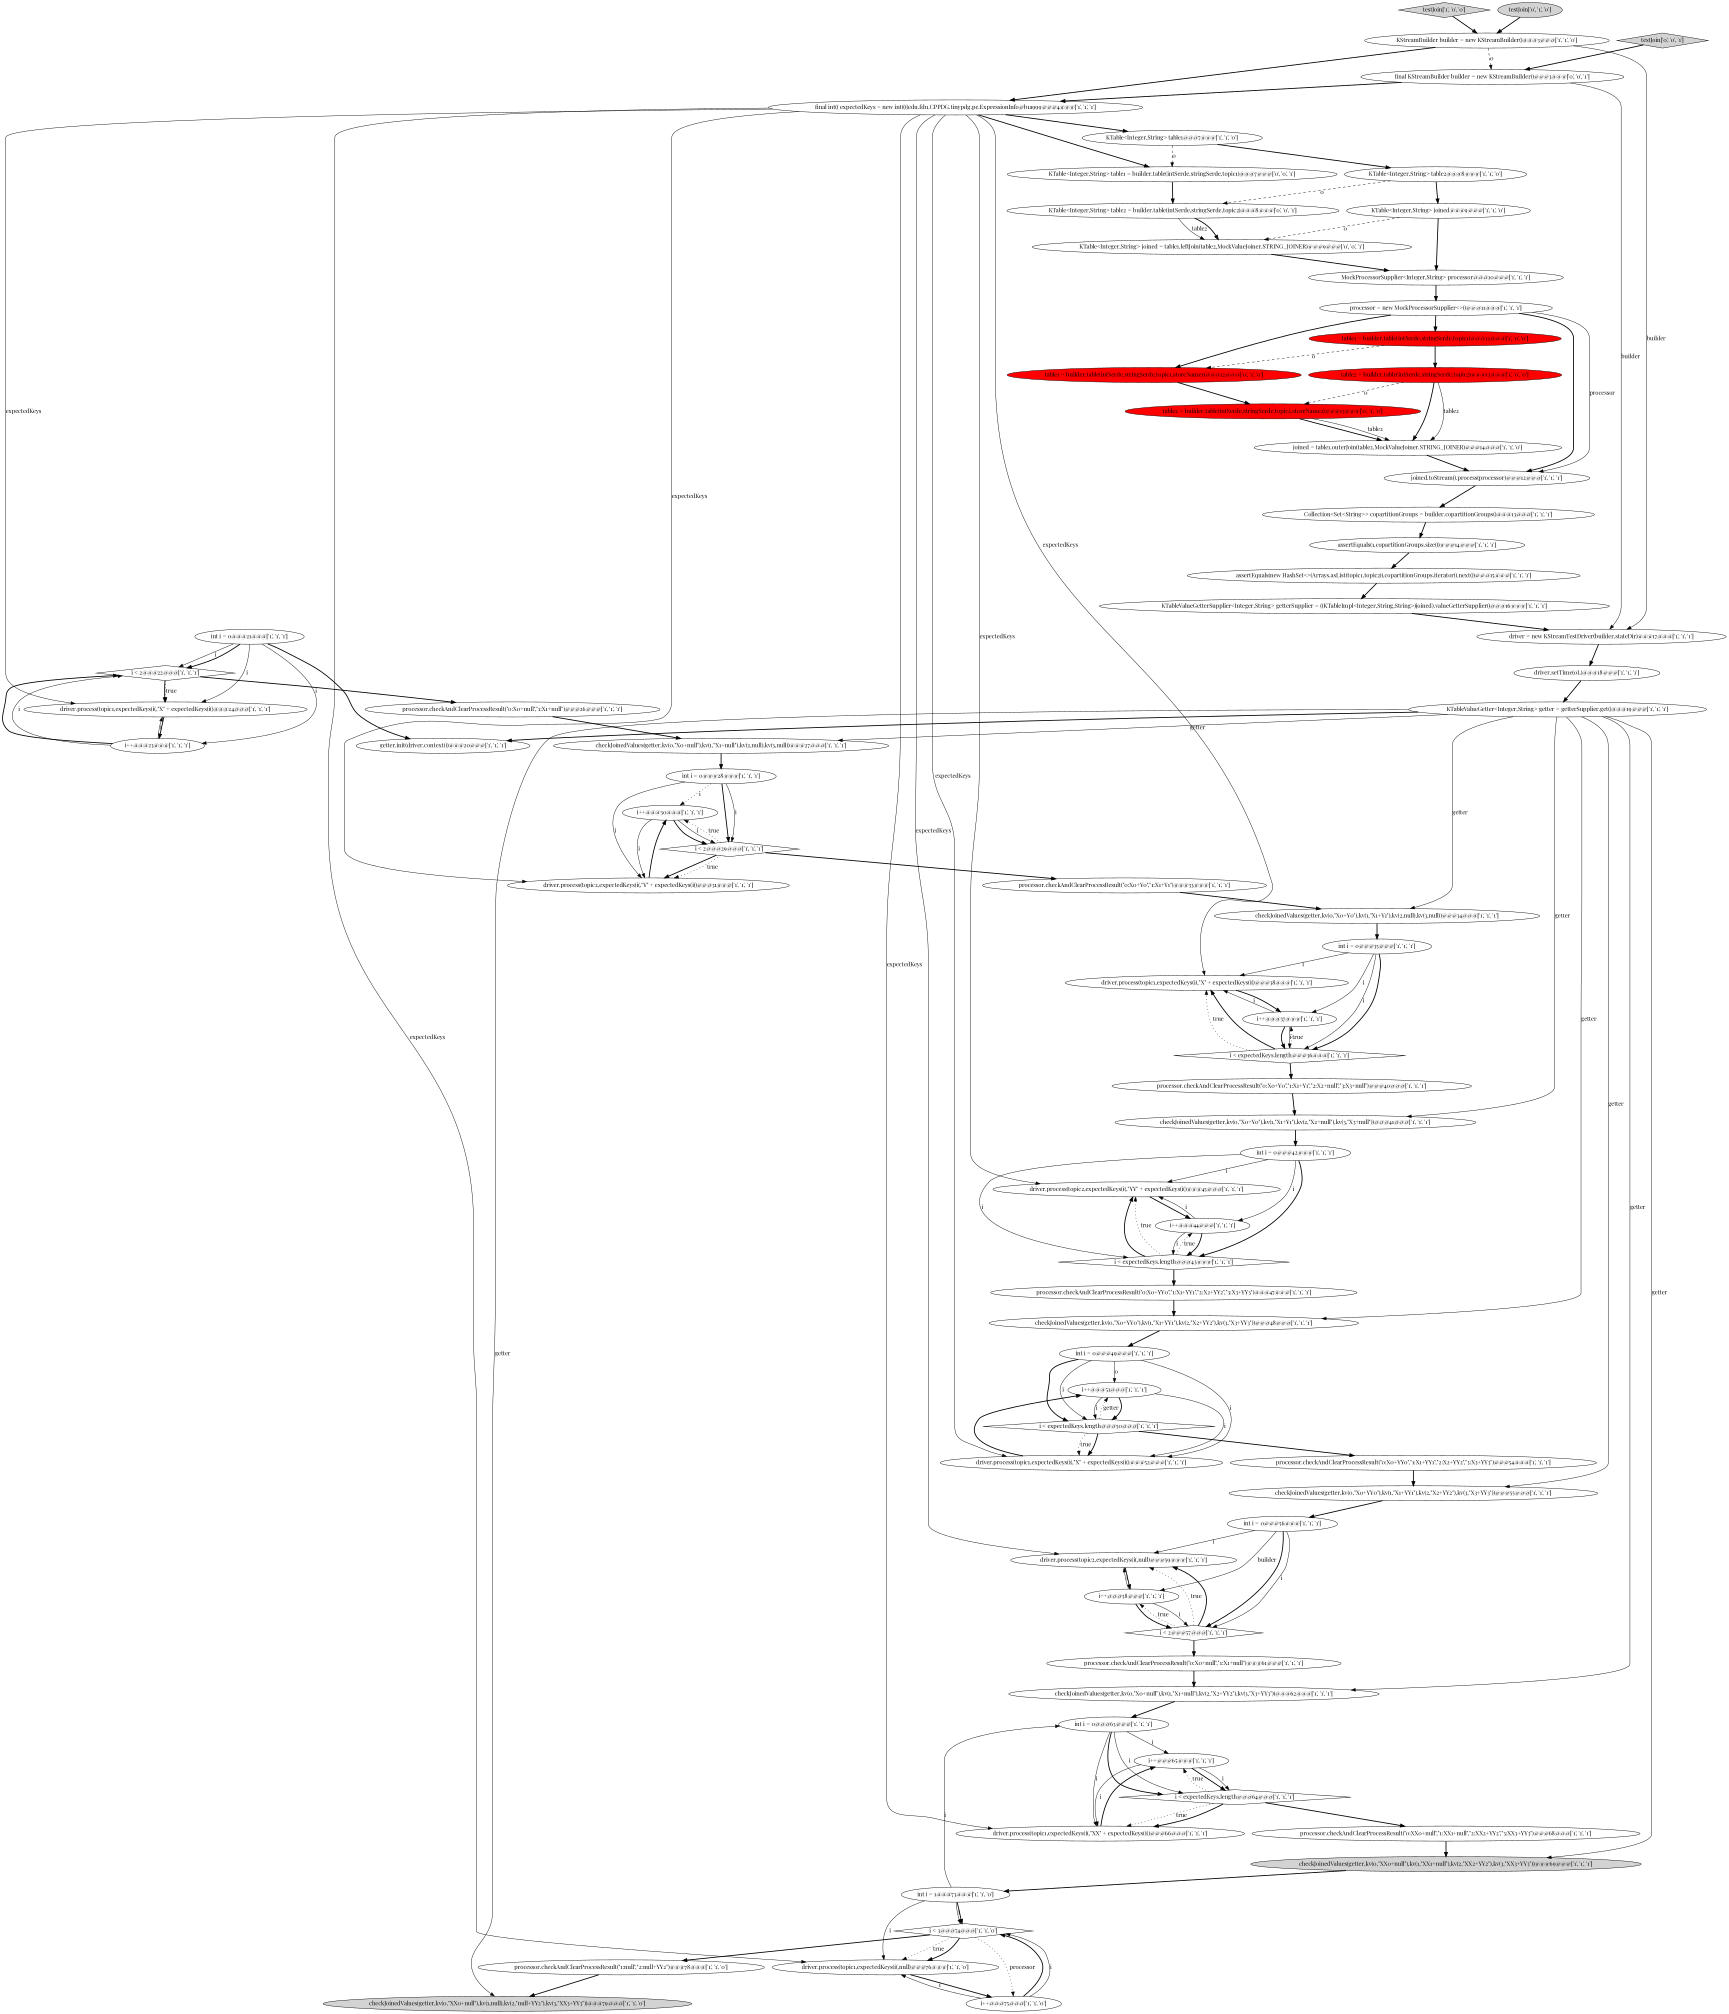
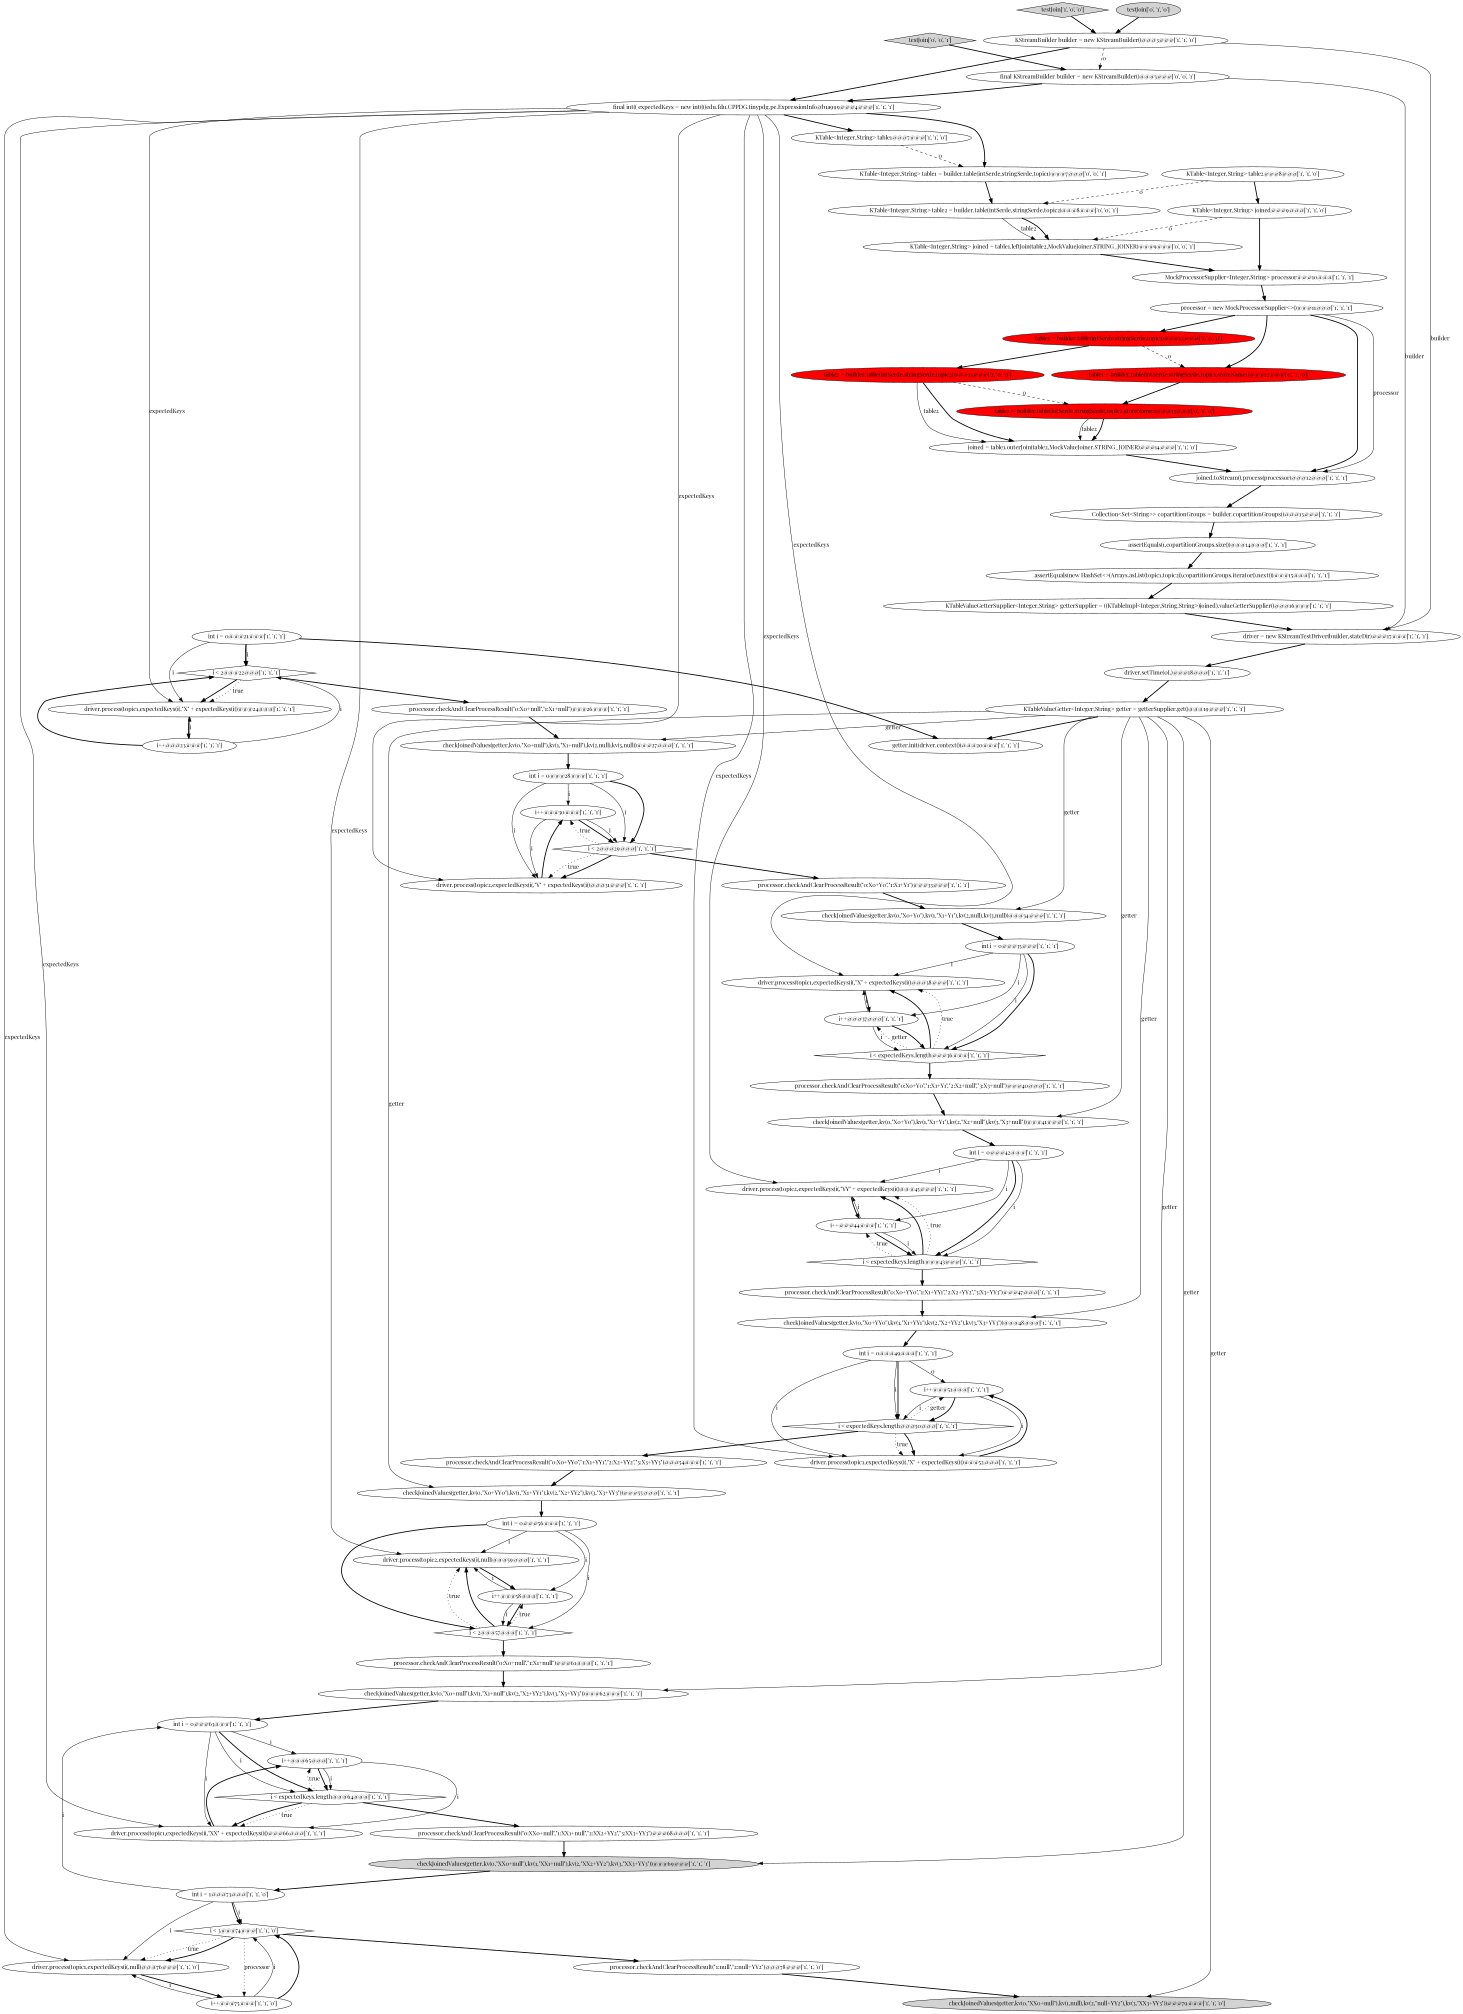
edge "KTable<Integer,String> table1@@@7@@@['1', '1', '0']" -> "KTable<Integer,String> table2@@@8@@@['1', '1', '0']": removed
edge "int i = 0@@@21@@@['1', '1', '1']" -> "i++@@@23@@@['1', '1', '1']": removed, label "i"
edge "int i = 0@@@28@@@['1', '1', '1']" -> "i++@@@30@@@['1', '1', '1']": style dotted -> solid
edge "i < expectedKeys.length@@@36@@@['1', '1', '1']" -> "i++@@@37@@@['1', '1', '1']": label "true" -> "getter"
edge "int i = 0@@@56@@@['1', '1', '1']" -> "i++@@@58@@@['1', '1', '1']": label "builder" -> "i"
